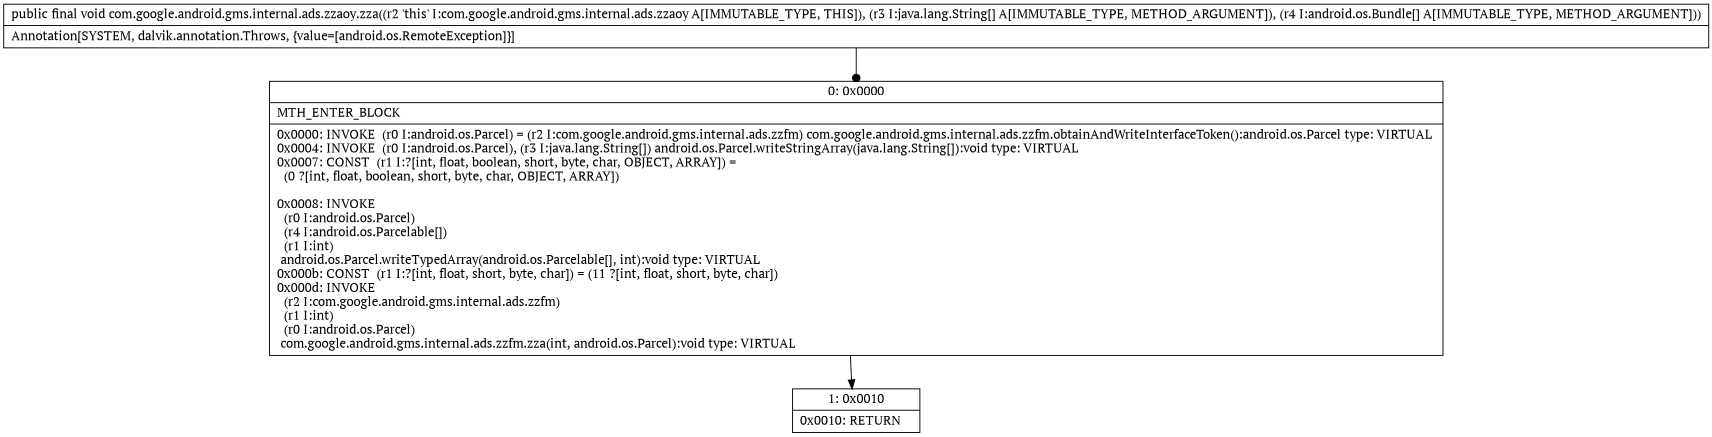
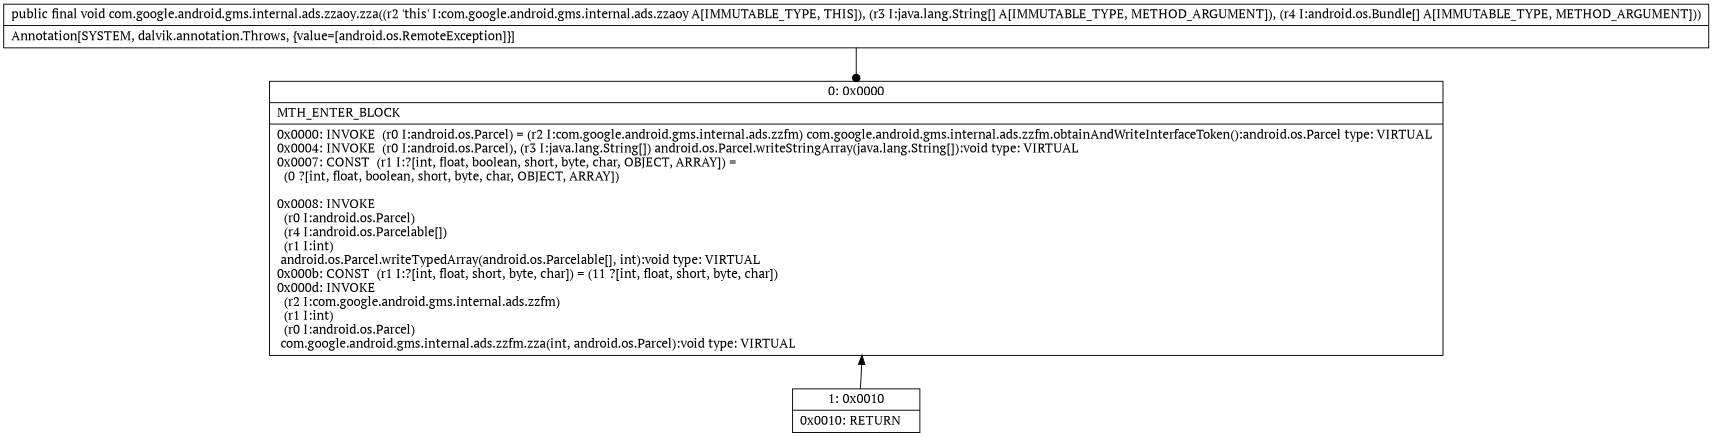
edge "0: 0x0000" -> "1: 0x0010": reversed
